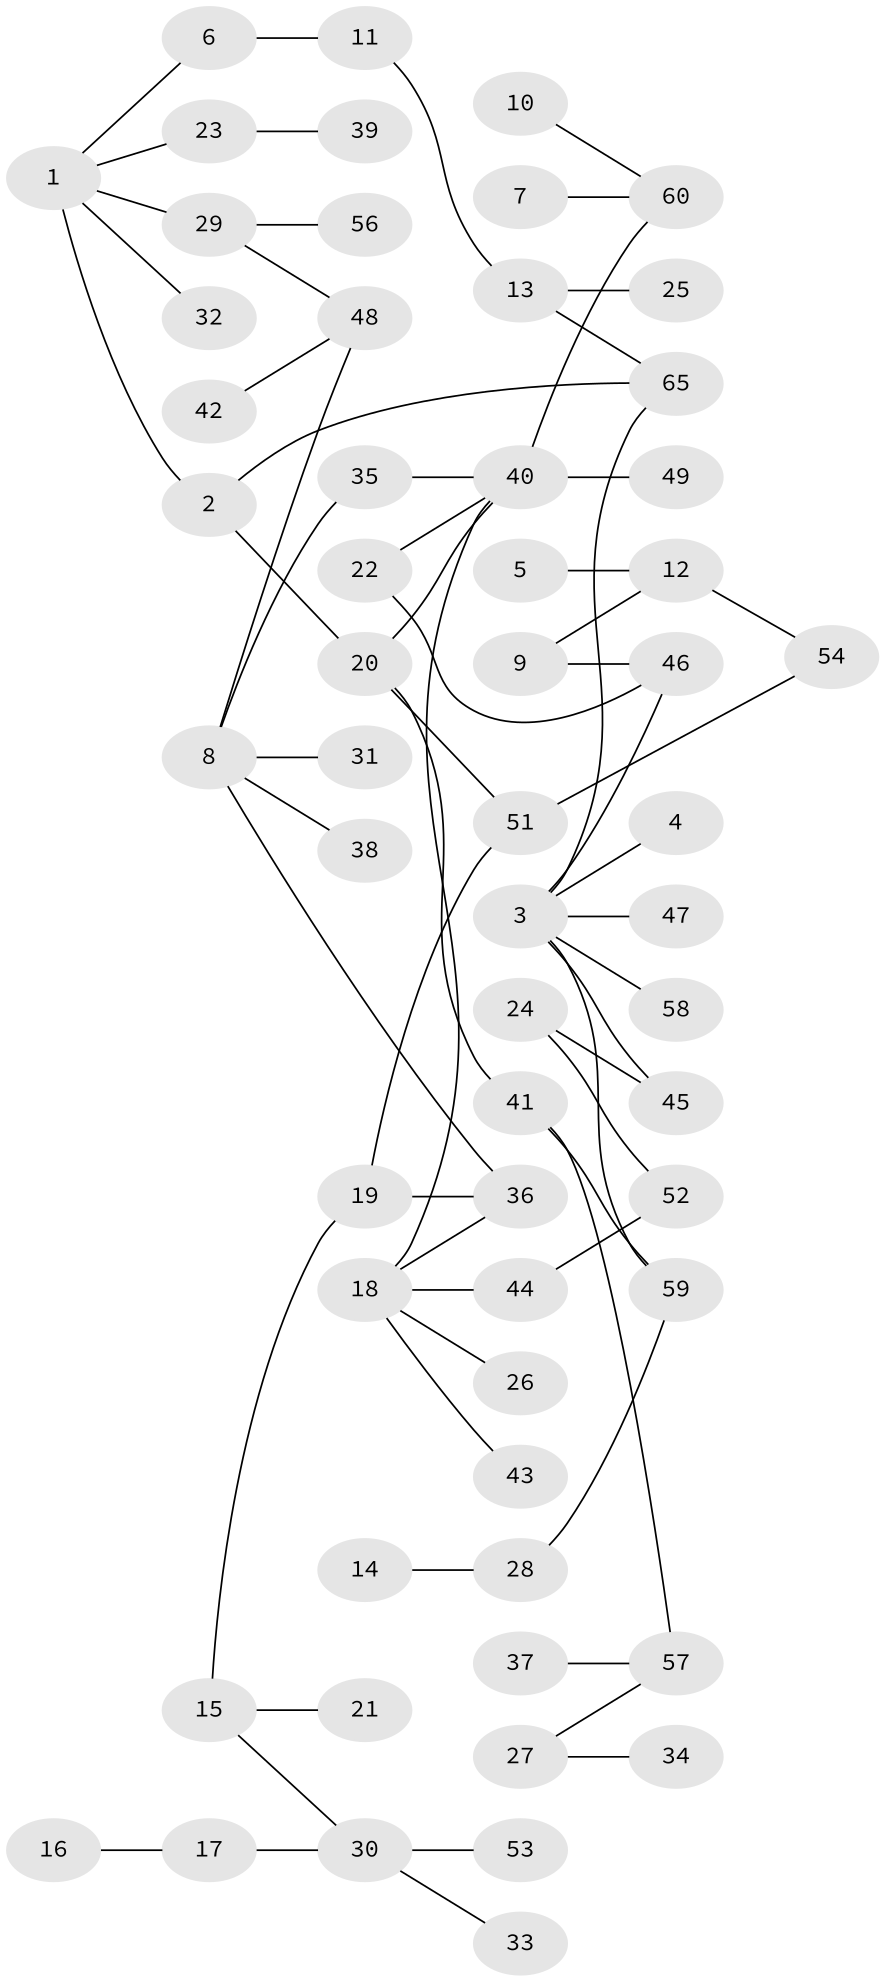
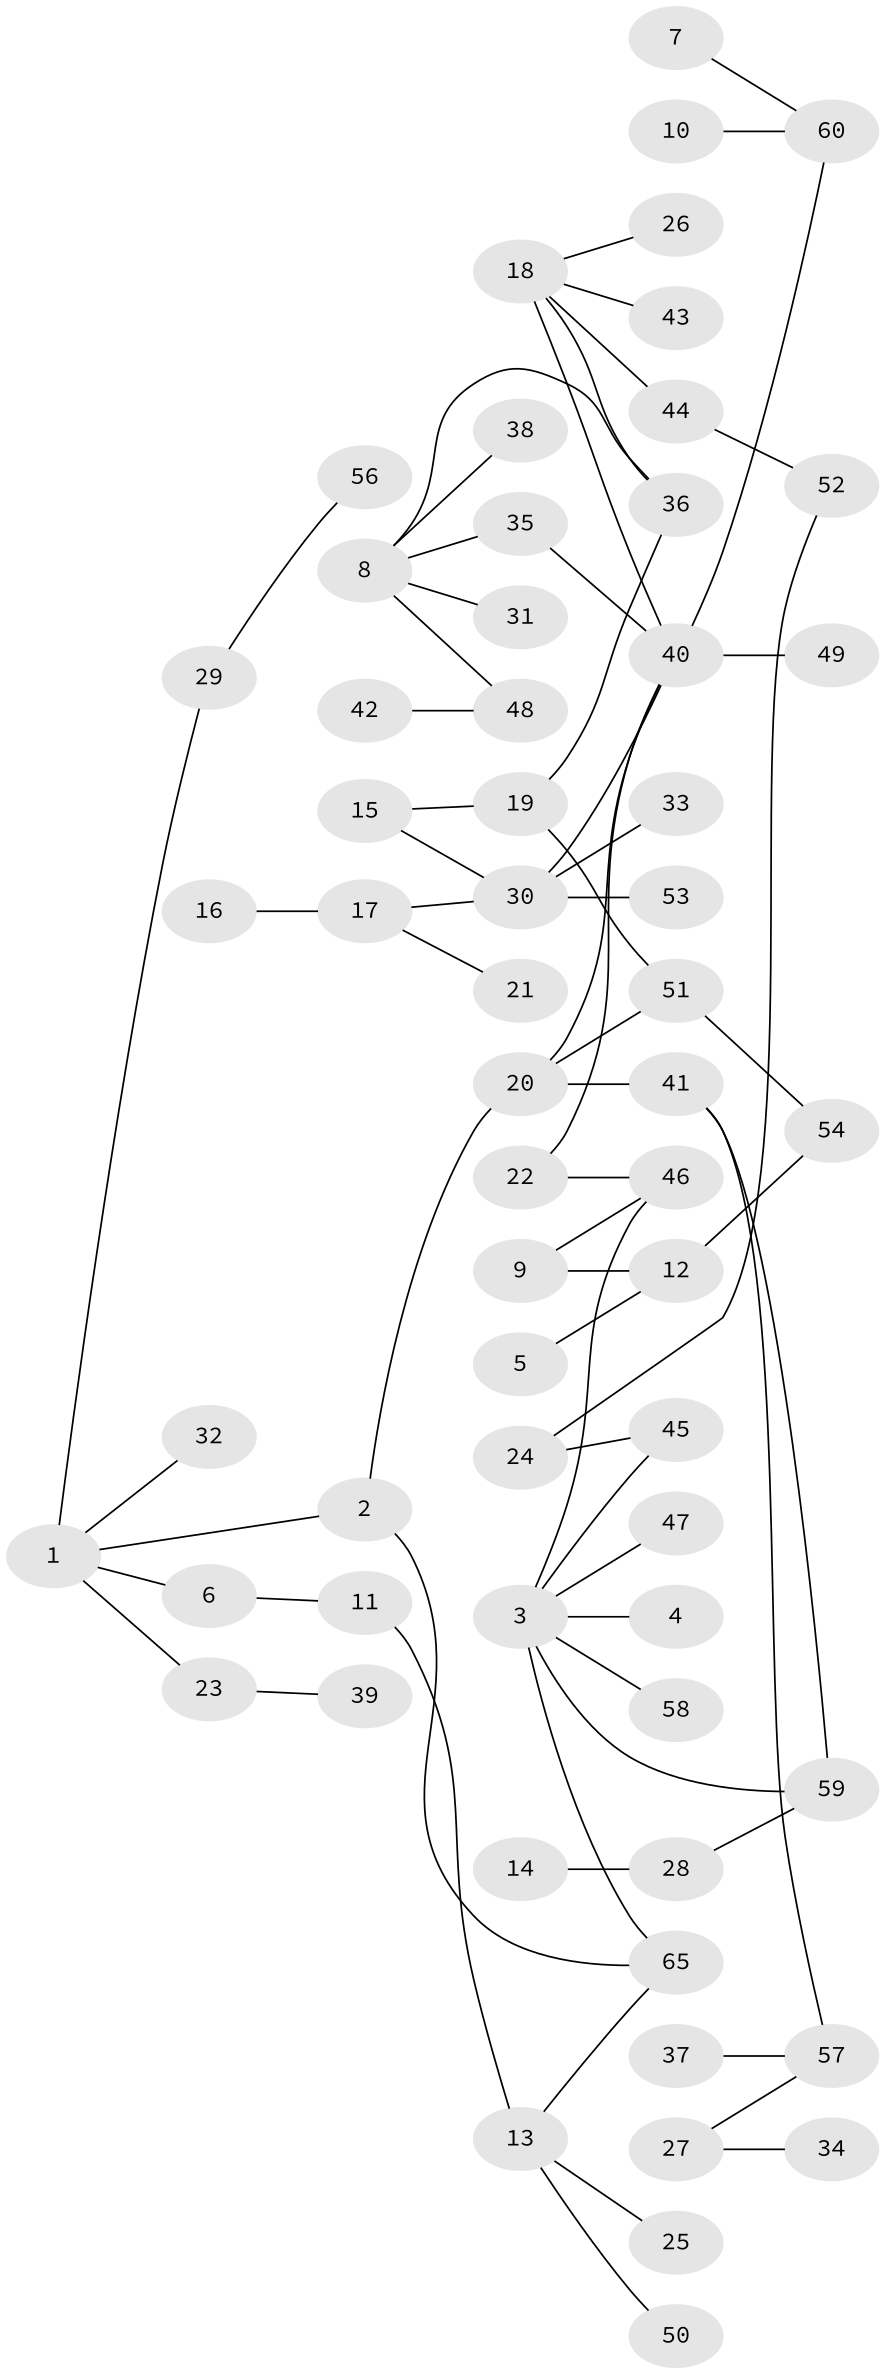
edge "29" -- "48": removed
edge "40" -- "30": added
edge "15" -- "21": now "17" -- "21"
node "50": added
